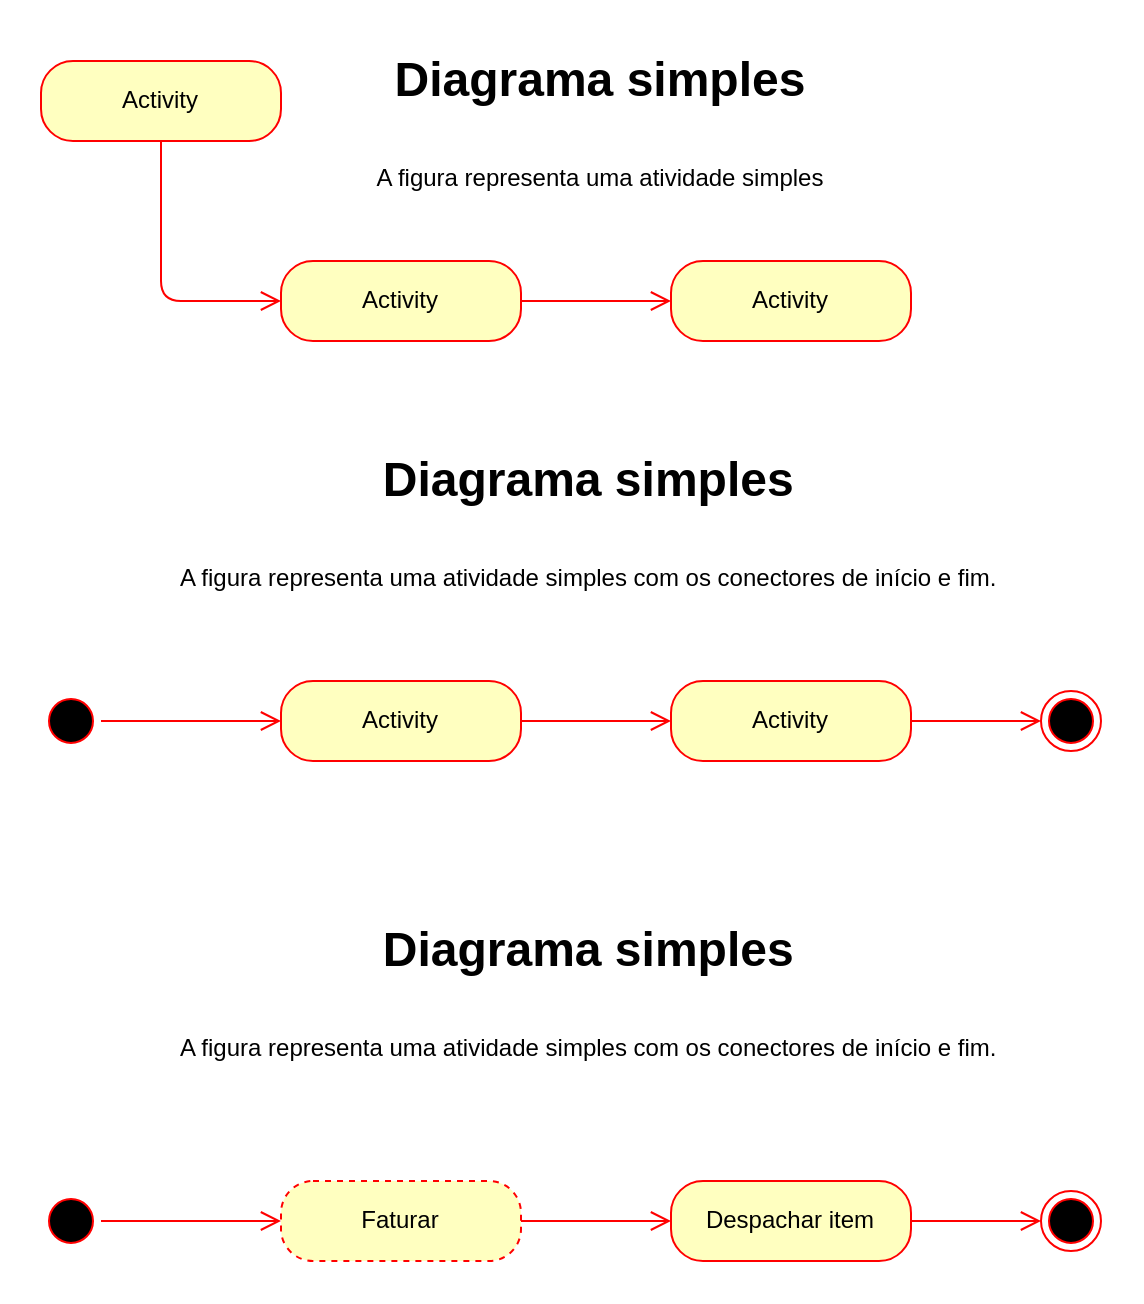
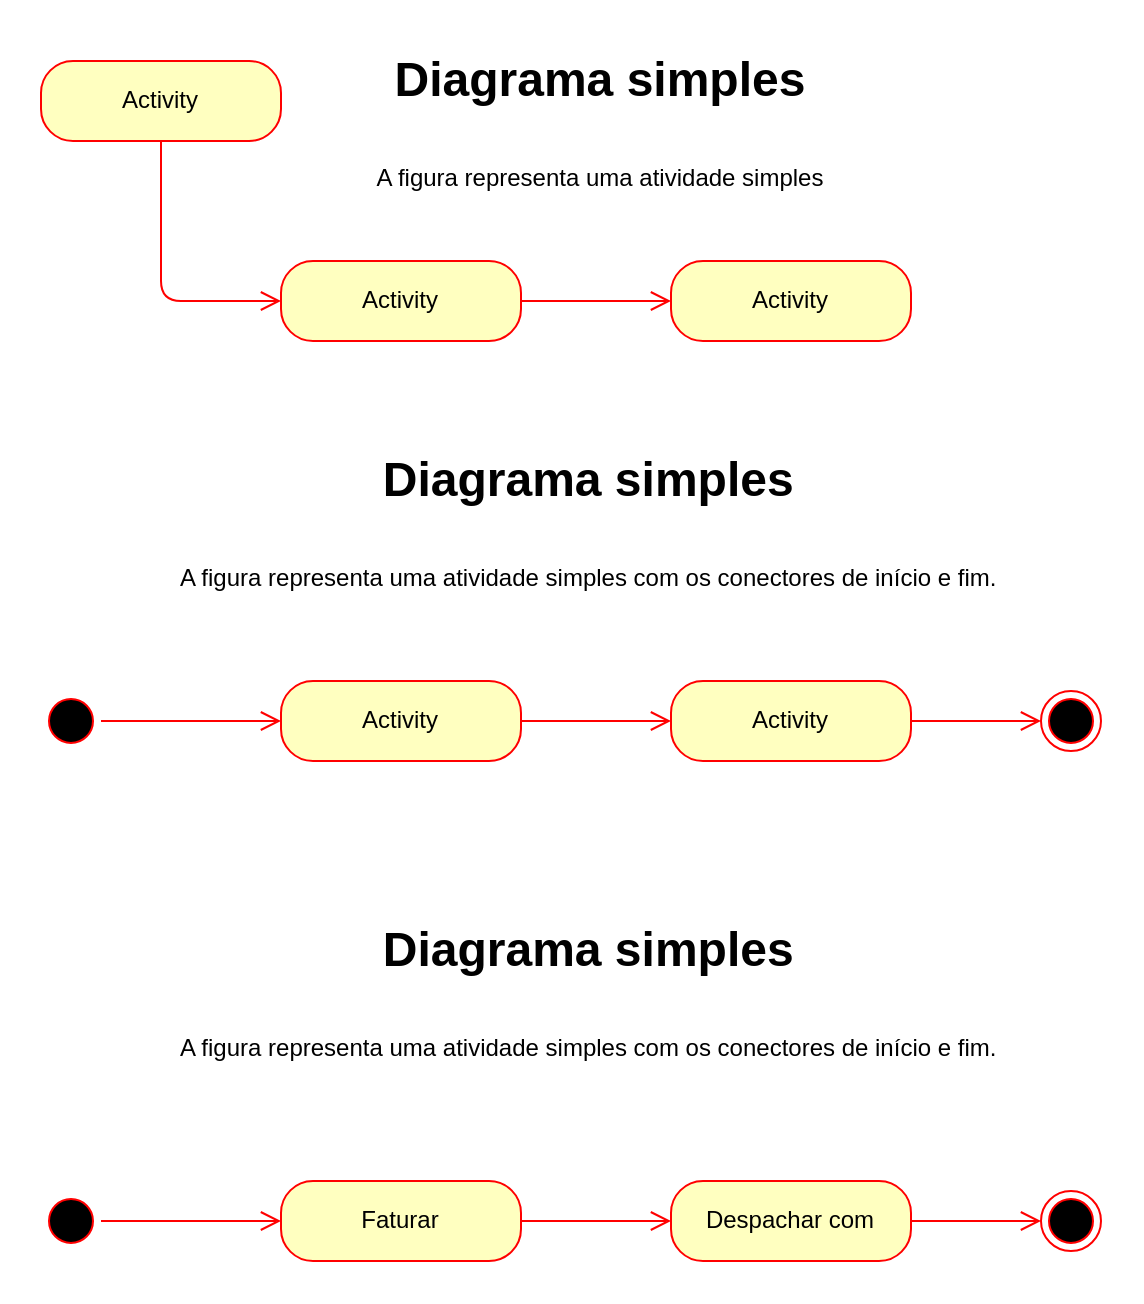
node "Faturar": style dashed -> solid
node "Despachar item": label "Despachar item" -> "Despachar com"
